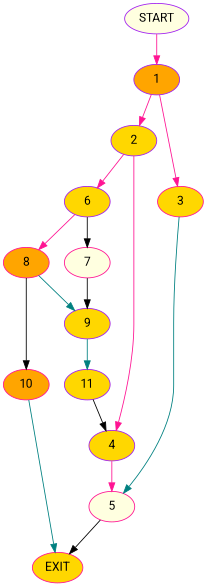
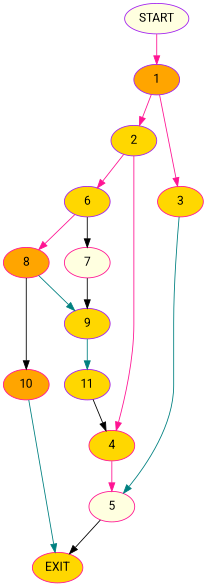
node "4": color purple -> deeppink
